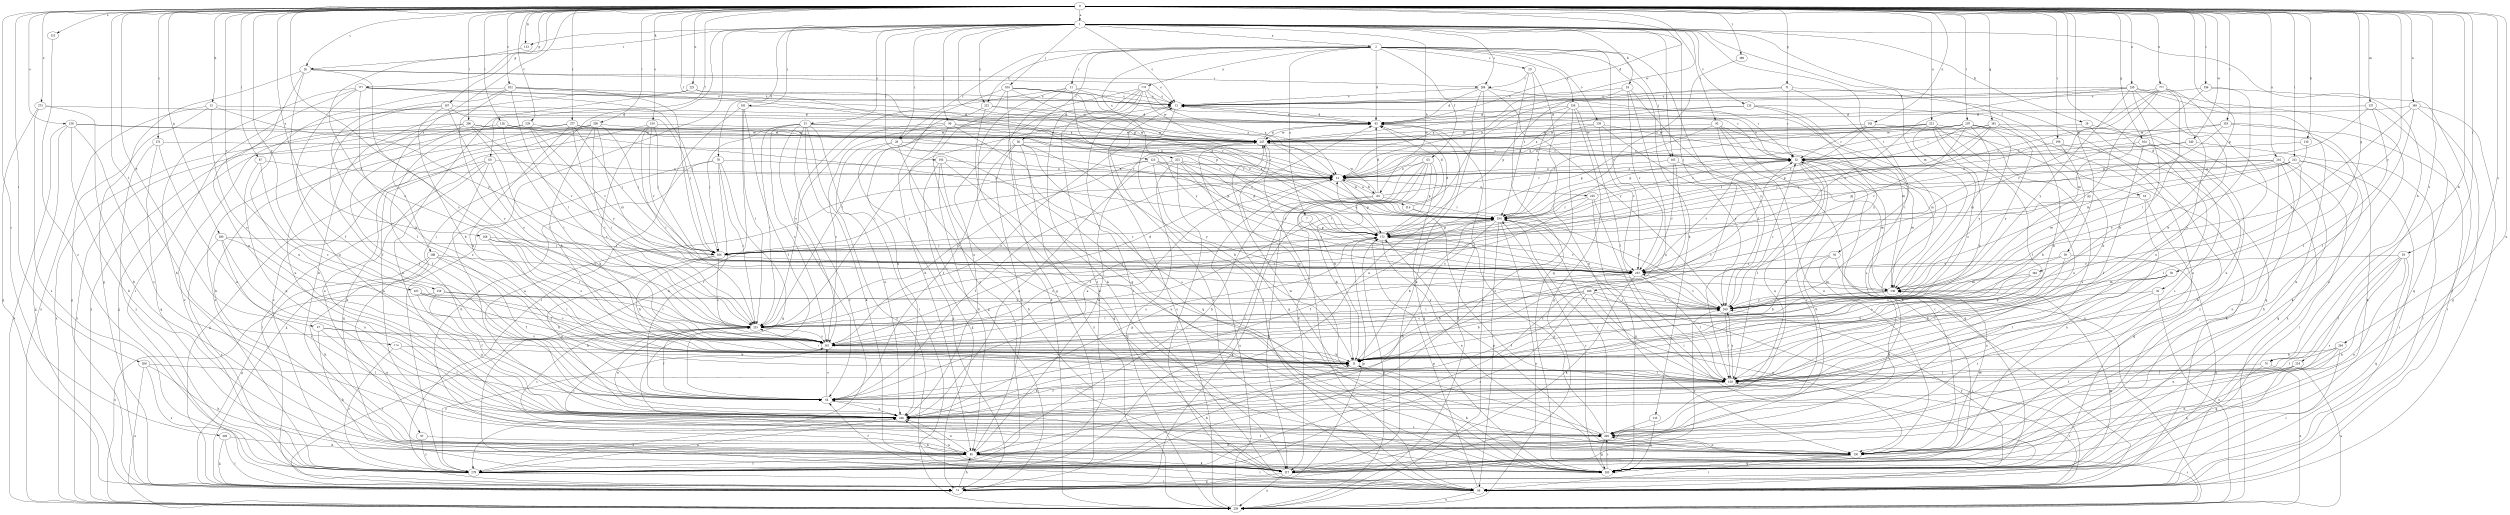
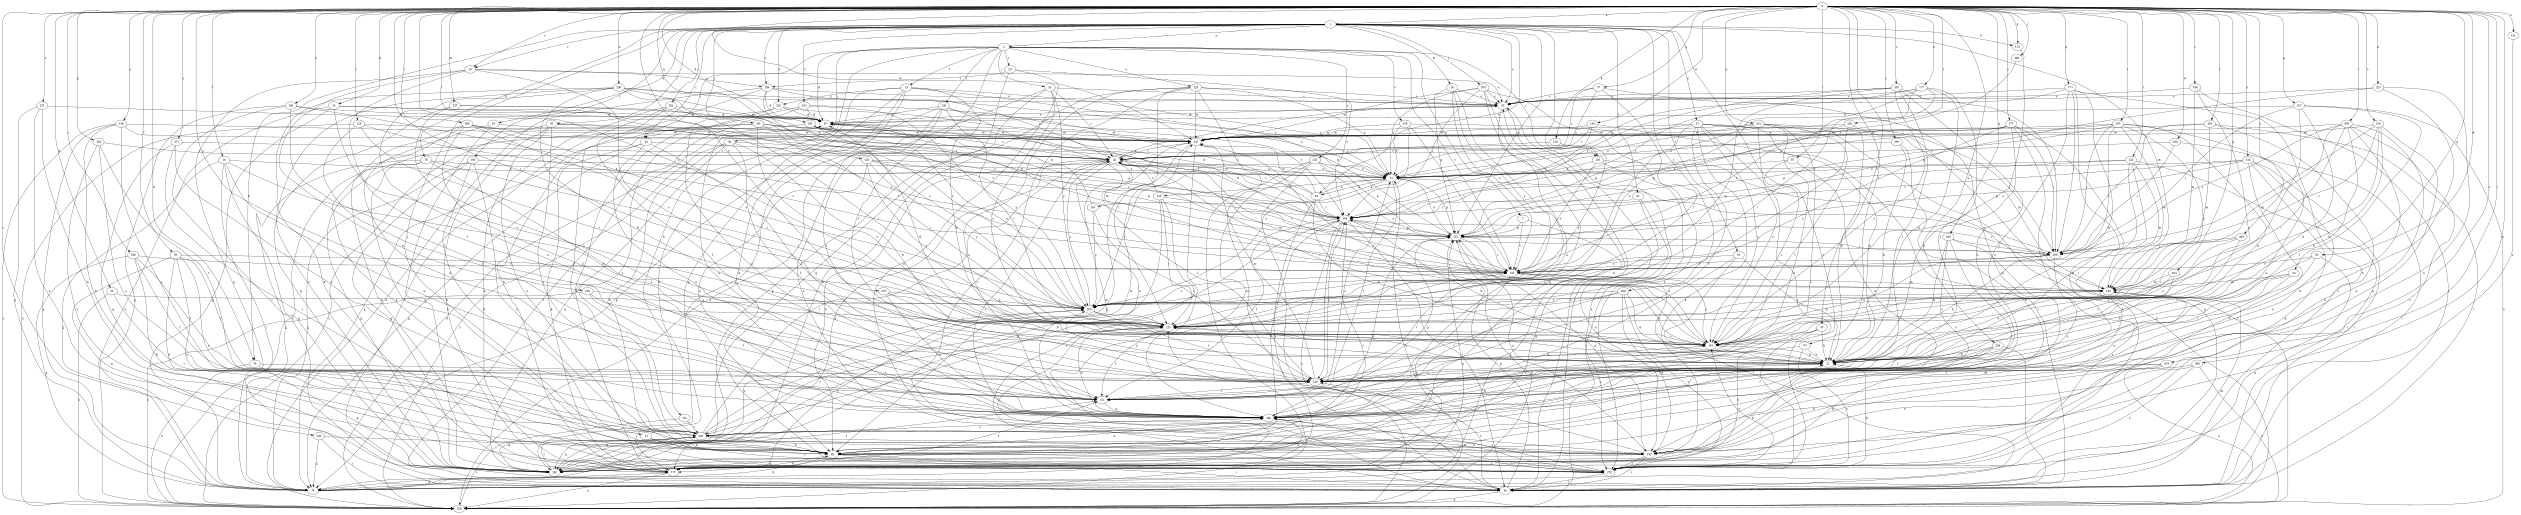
edge "2" -> "252": now "63" -> "252"
edge "100" -> "96": removed, label "i"
